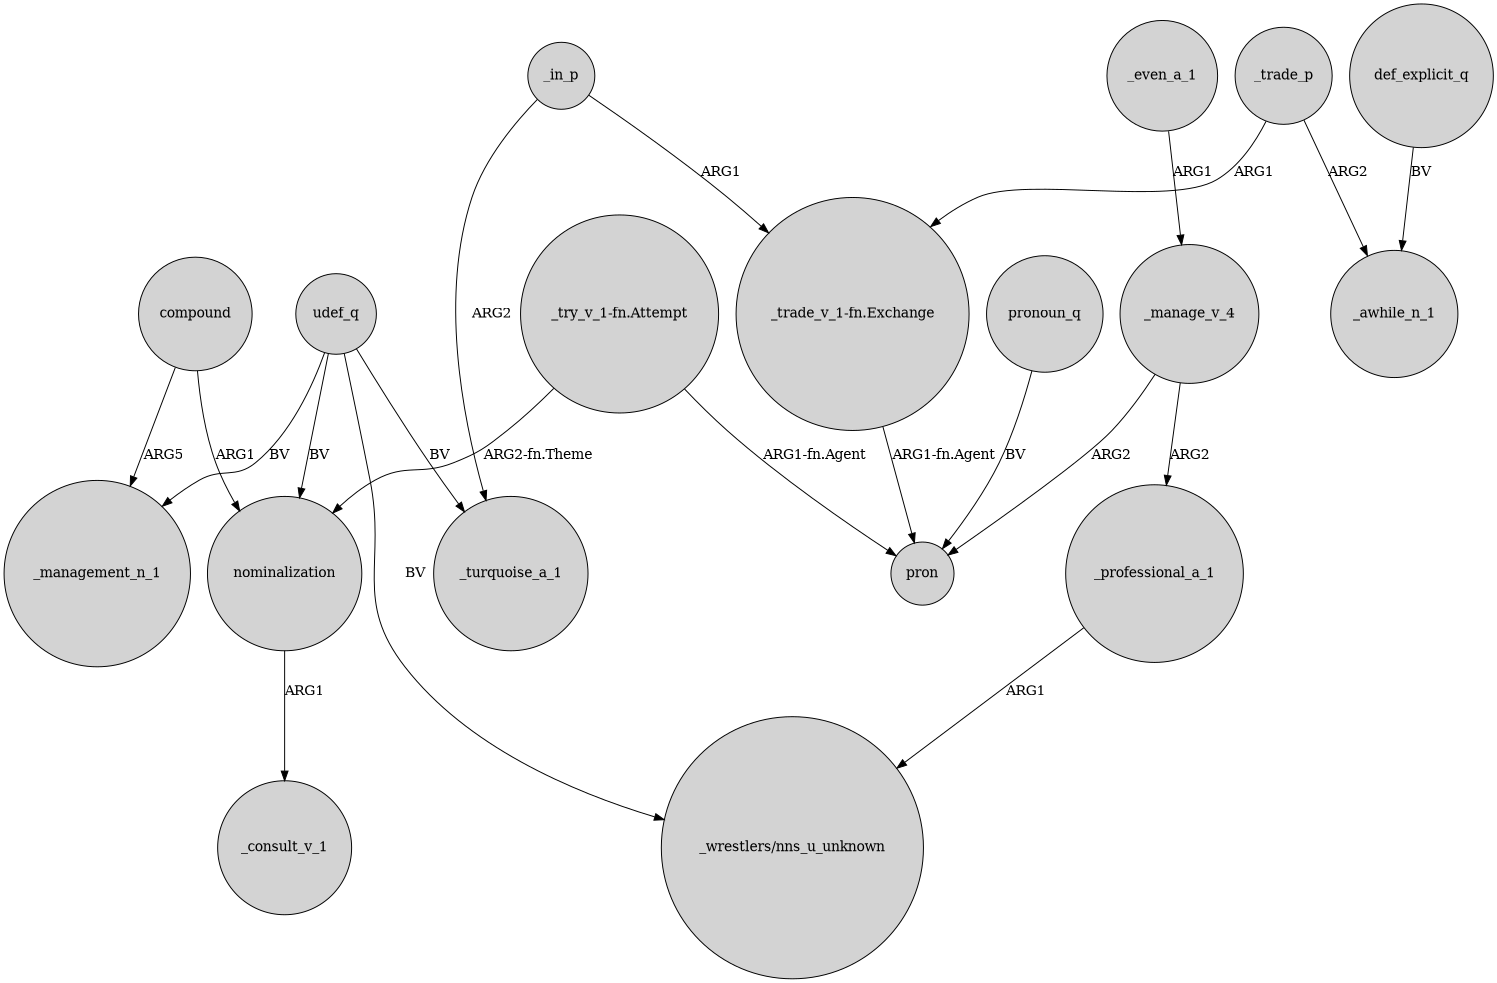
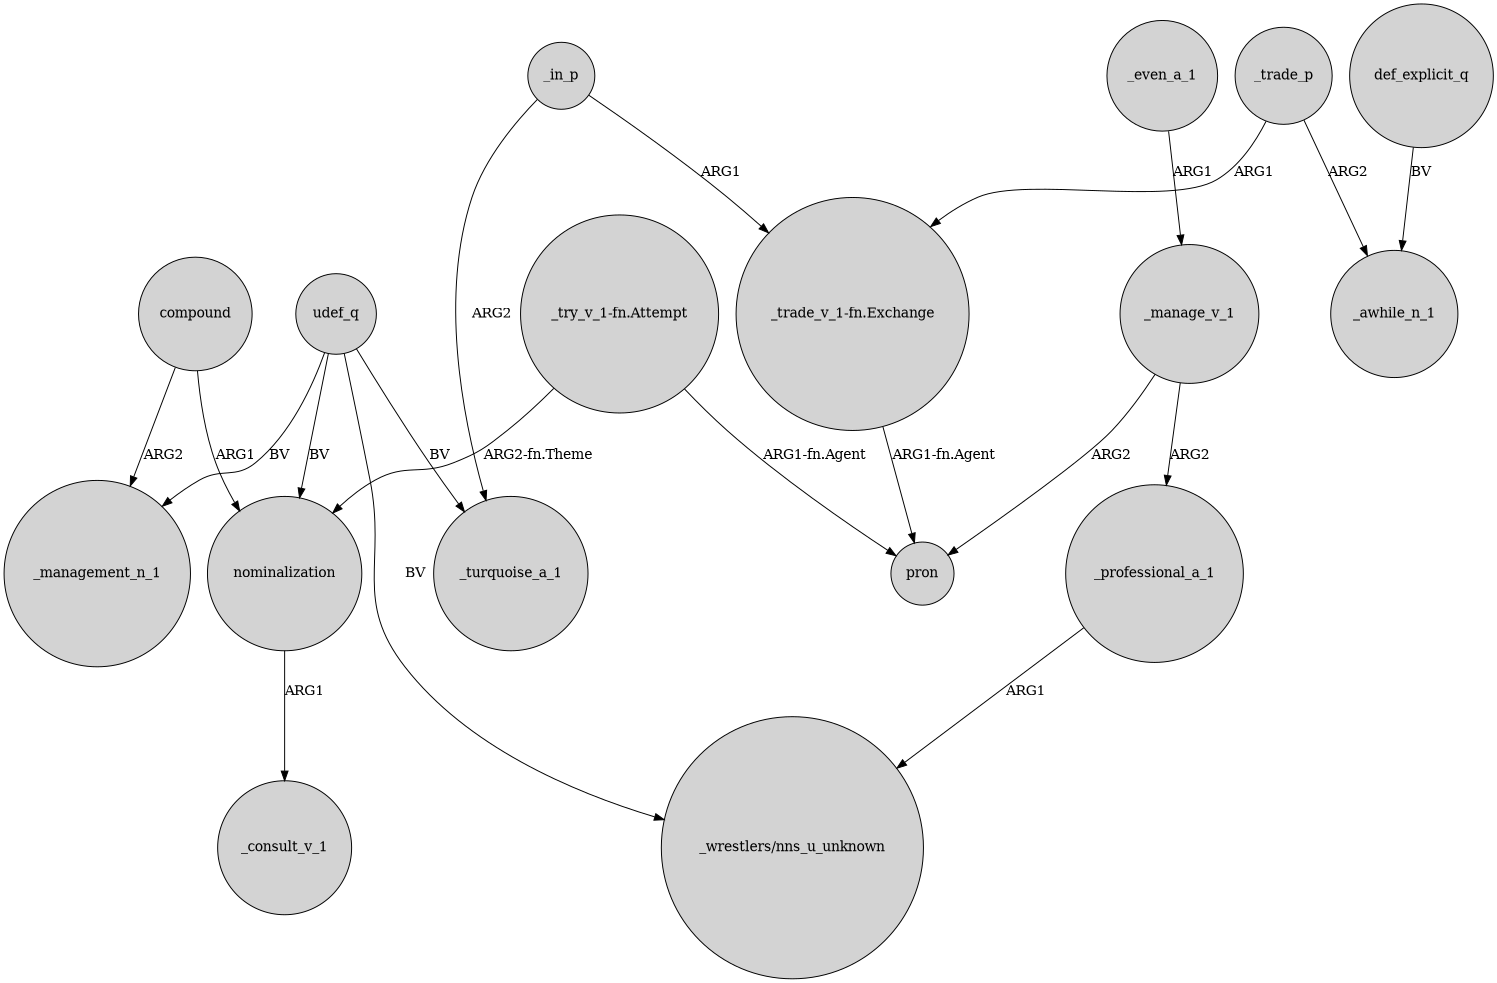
node "pronoun_q": removed
node "_manage_v_4": label "_manage_v_4" -> "_manage_v_1"
edge "compound" -> "_management_n_1": label "ARG5" -> "ARG2"
